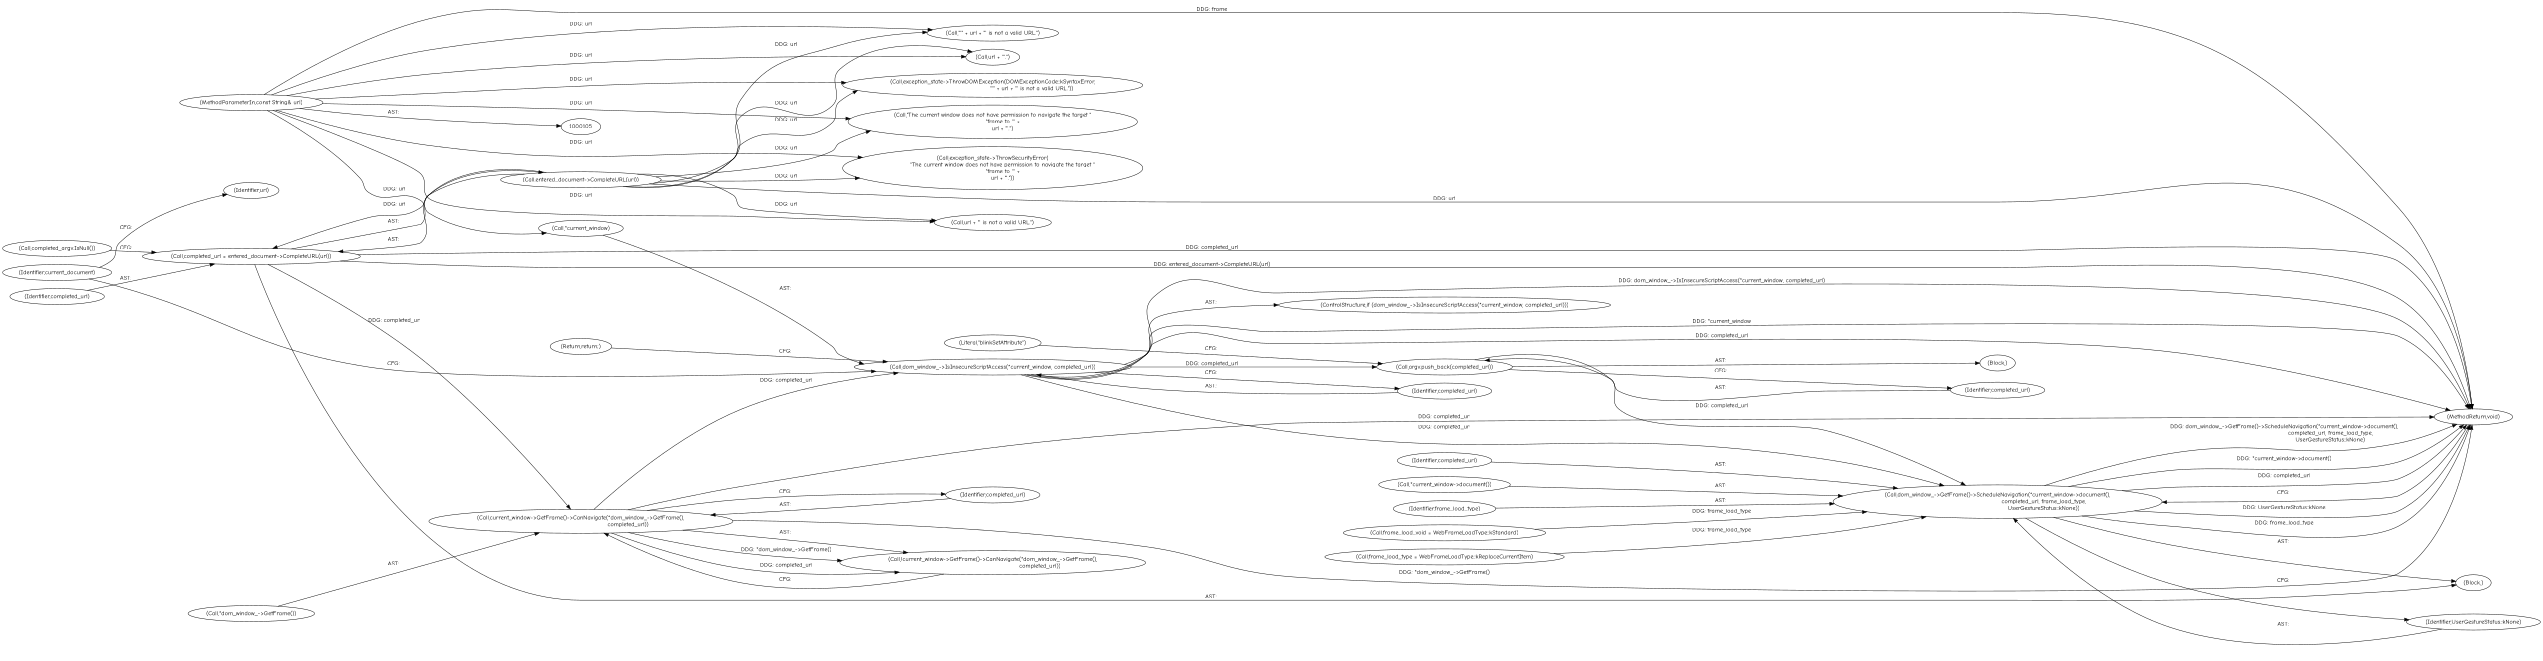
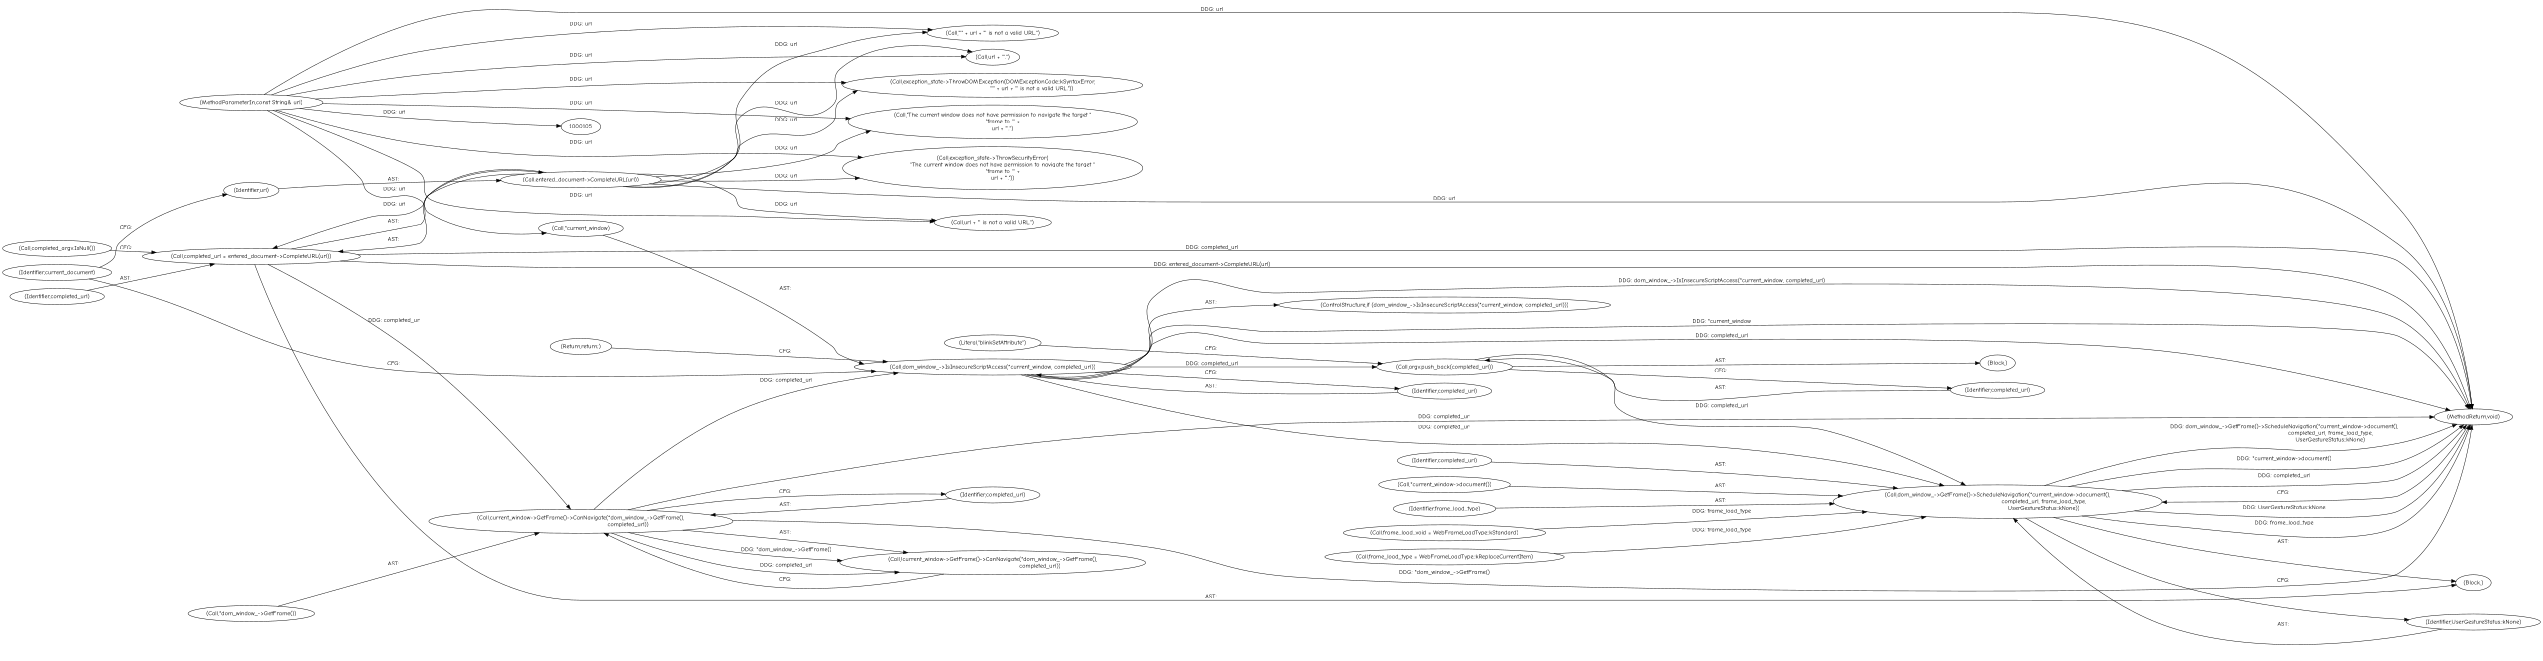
edge "(MethodParameterIn,const String& url)" -> "(MethodReturn,void)": label "DDG: frame" -> "DDG: url"
edge "(MethodParameterIn,const String& url)" -> "1000105": label "AST: " -> "DDG: url"
edge "(Identifier,url)" -> "(Call,entered_document->CompleteURL(url))": added, label "AST:"
